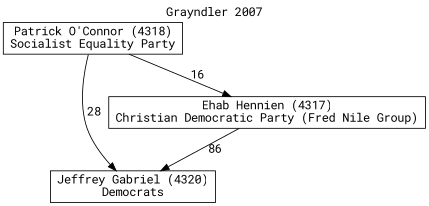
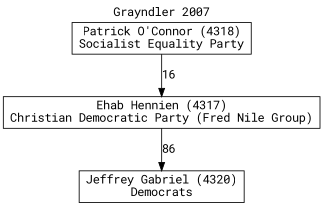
edge "Patrick O'Connor (4318) Socialist Equality Party" -> "Jeffrey Gabriel (4320) Democrats": removed, label "28"
